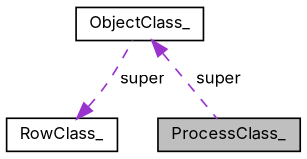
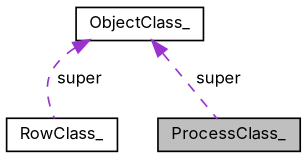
edge "ObjectClass_" -> "RowClass_": reversed
